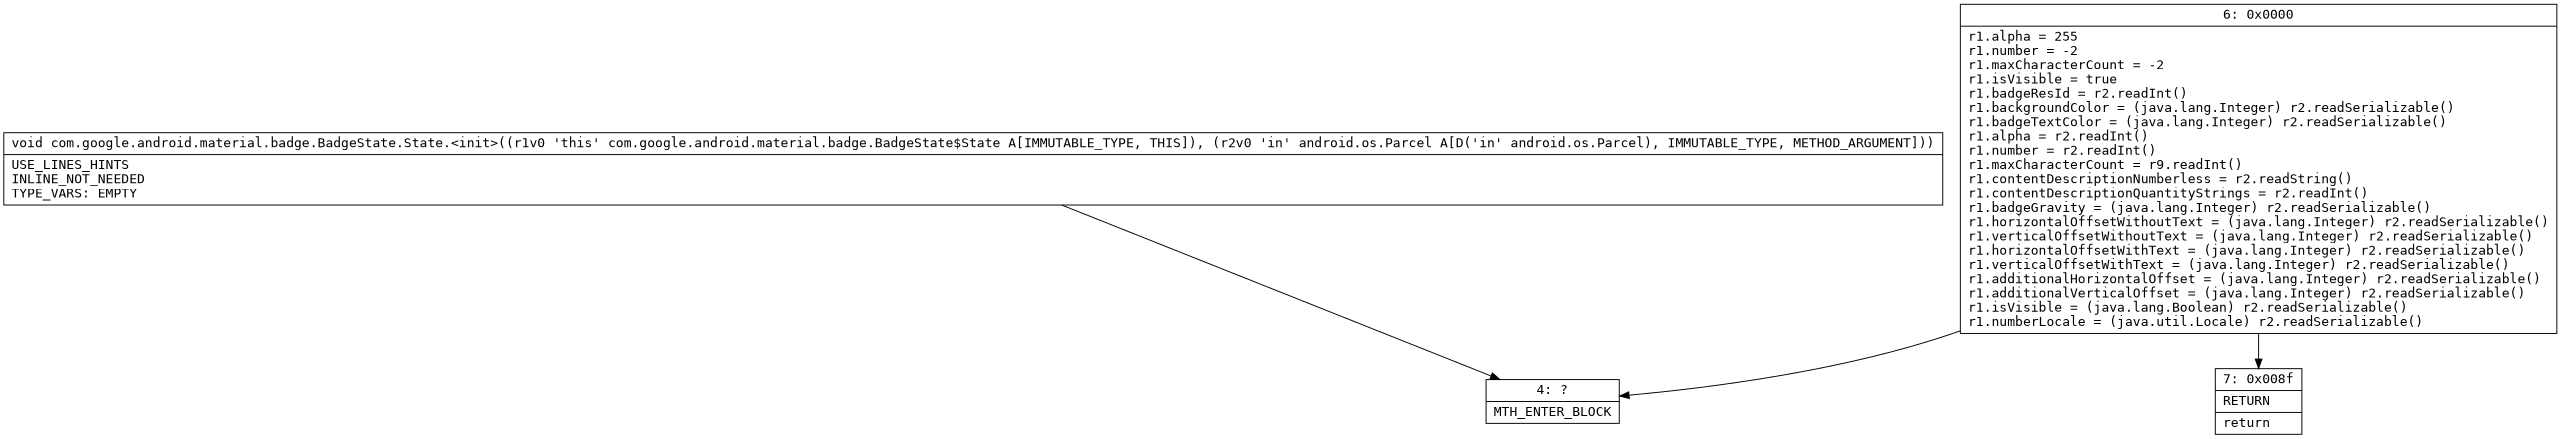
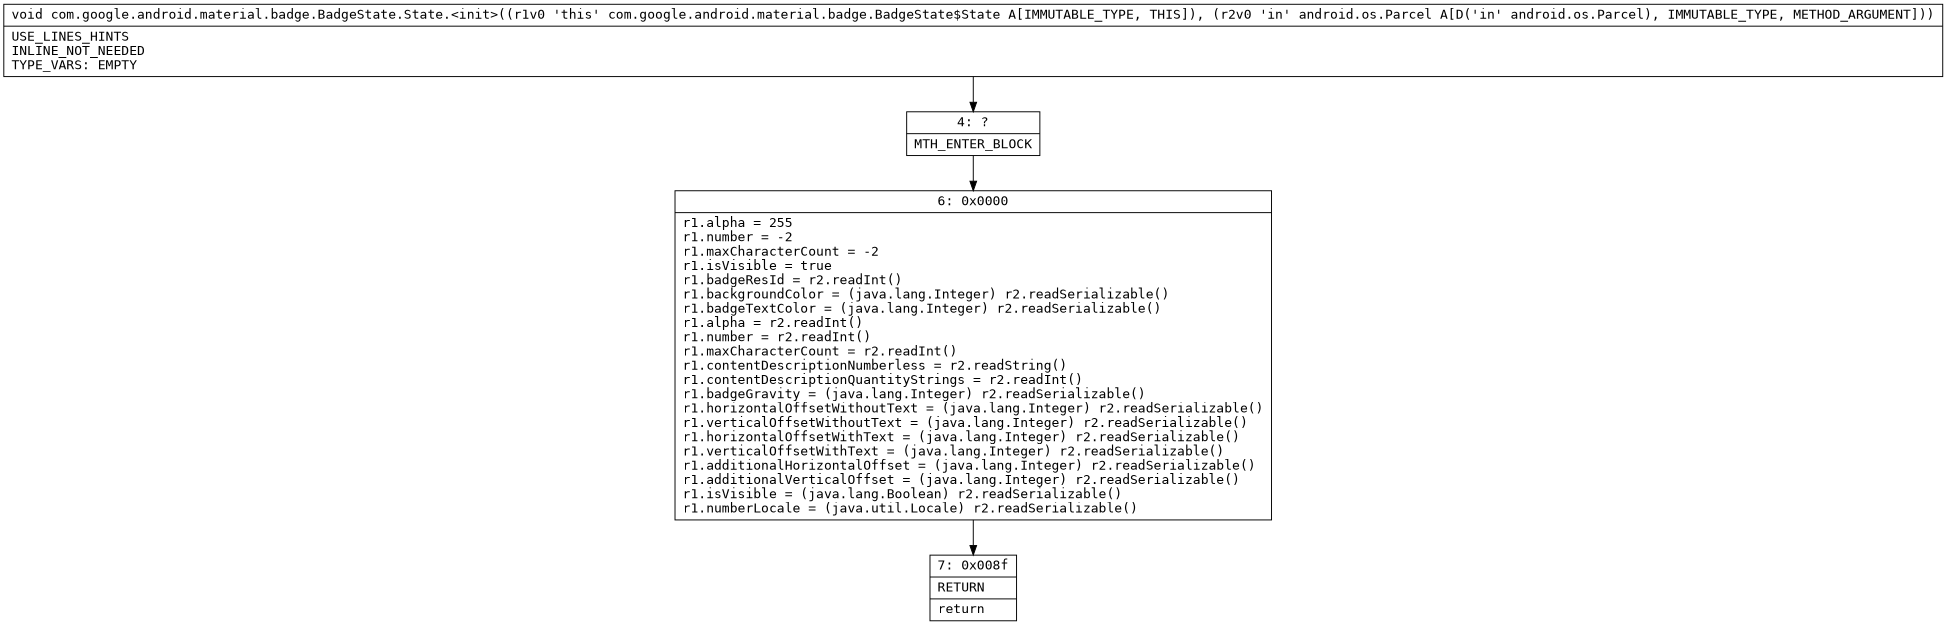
node "6: 0x0000": text "r1.maxCharacterCount = r9.readInt()" -> "r1.maxCharacterCount = r2.readInt()"
edge "6: 0x0000" -> "4: ?": reversed
